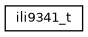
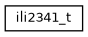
node "ili9341_t": label "ili9341_t" -> "ili2341_t"
